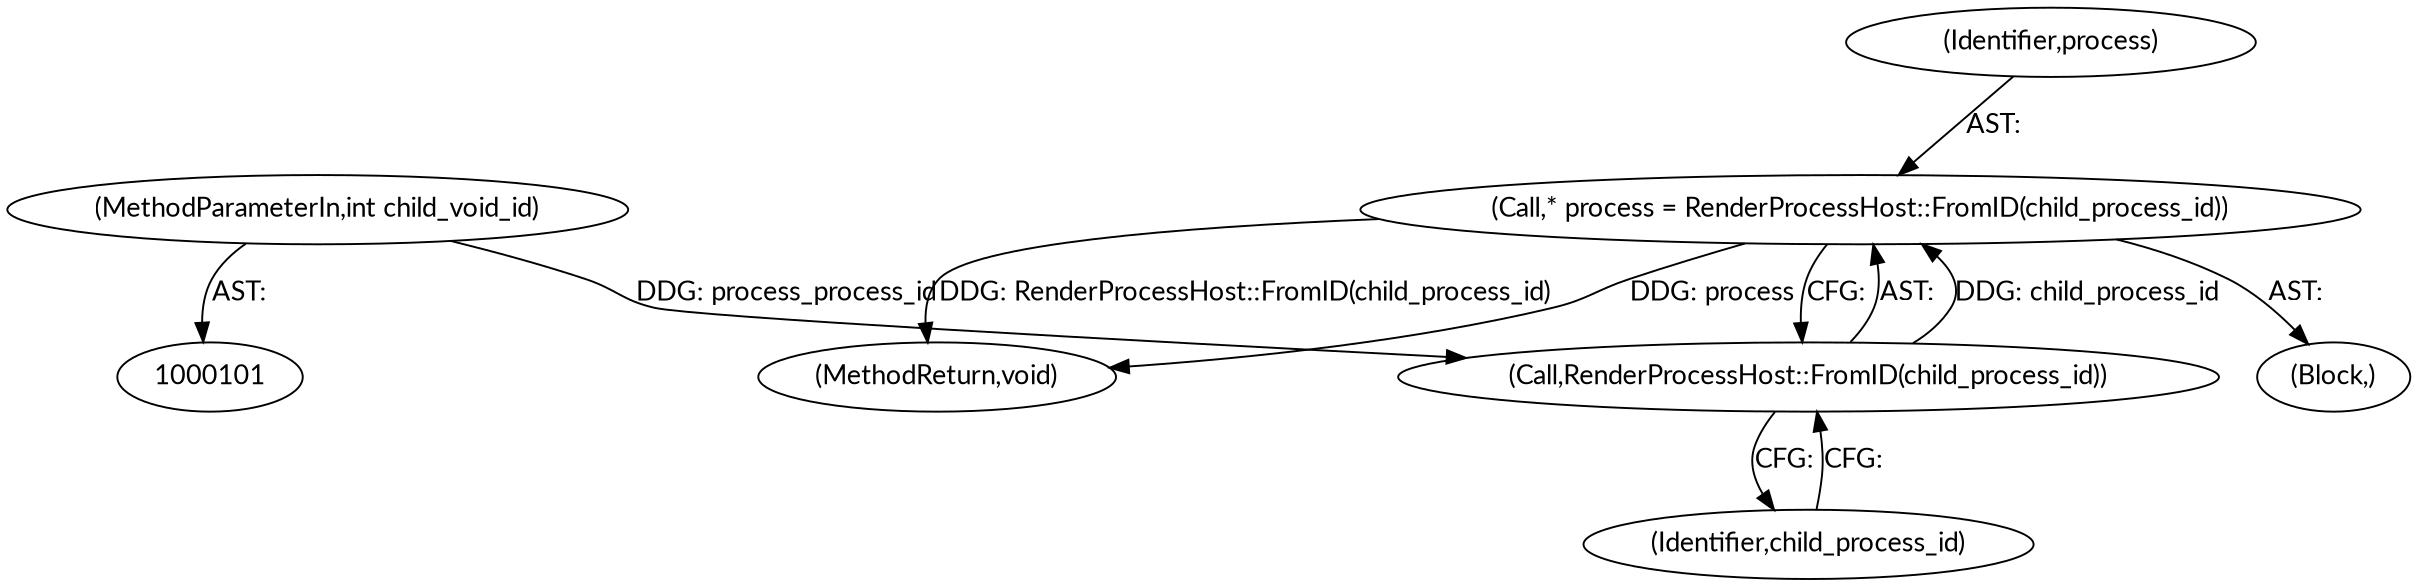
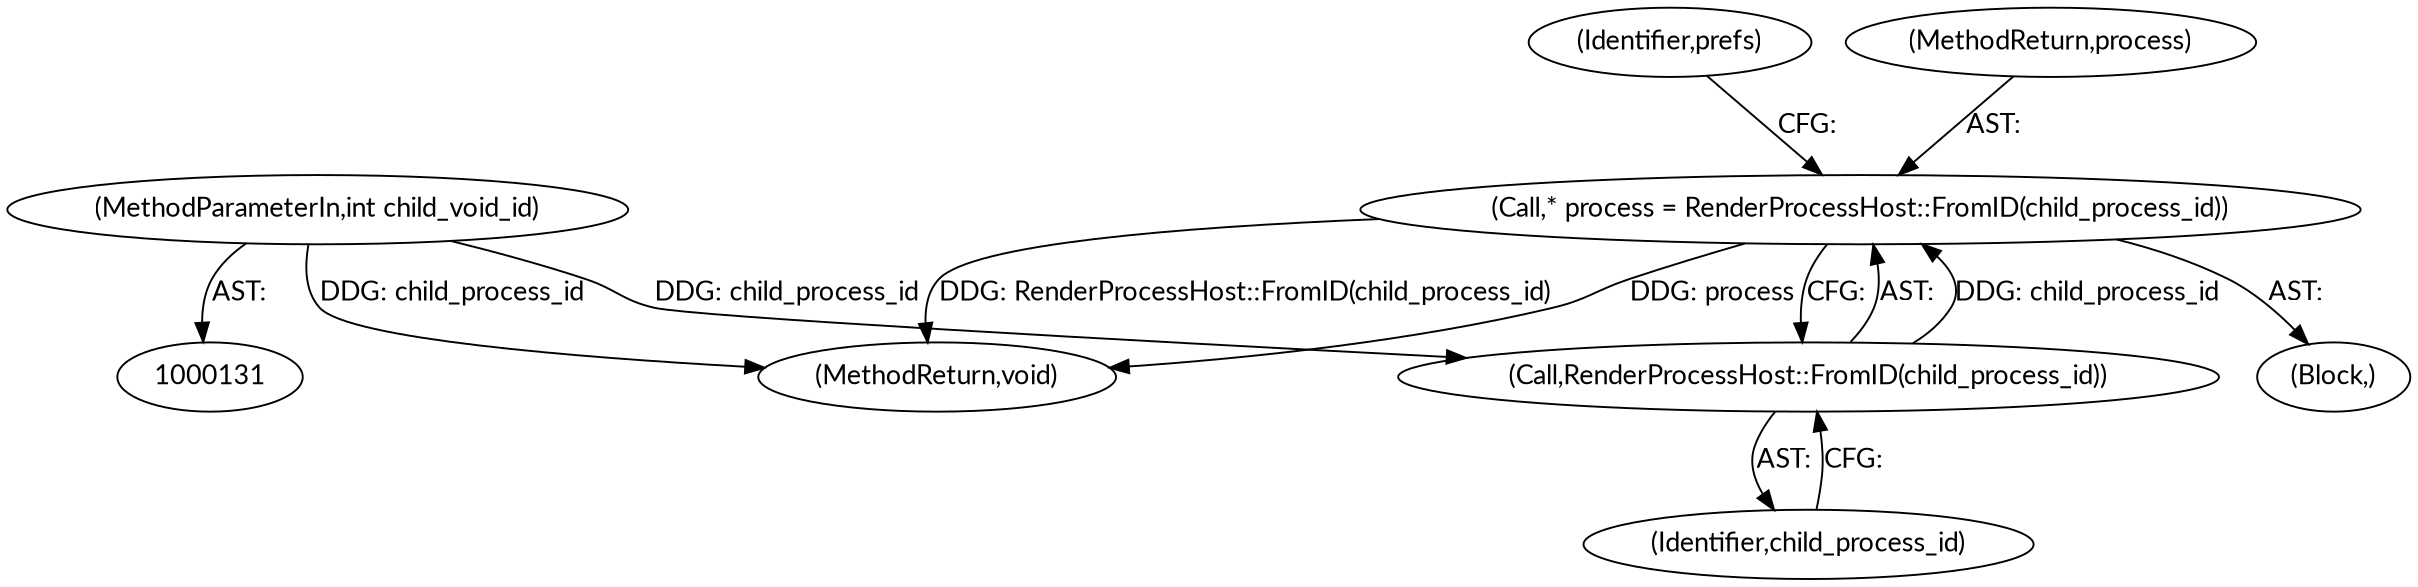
node "(Identifier,prefs)": added
node "(Identifier,process)": label "(Identifier,process)" -> "(MethodReturn,process)"
edge "(MethodParameterIn,int child_void_id)" -> "(Call,RenderProcessHost::FromID(child_process_id))": label "DDG: process_process_id" -> "DDG: child_process_id"
edge "(MethodParameterIn,int child_void_id)" -> "(MethodReturn,void)": added, label "DDG: child_process_id"
node "1000101": label "1000101" -> "1000131"
edge "(Call,RenderProcessHost::FromID(child_process_id))" -> "(Identifier,child_process_id)": label "CFG: " -> "AST: "
